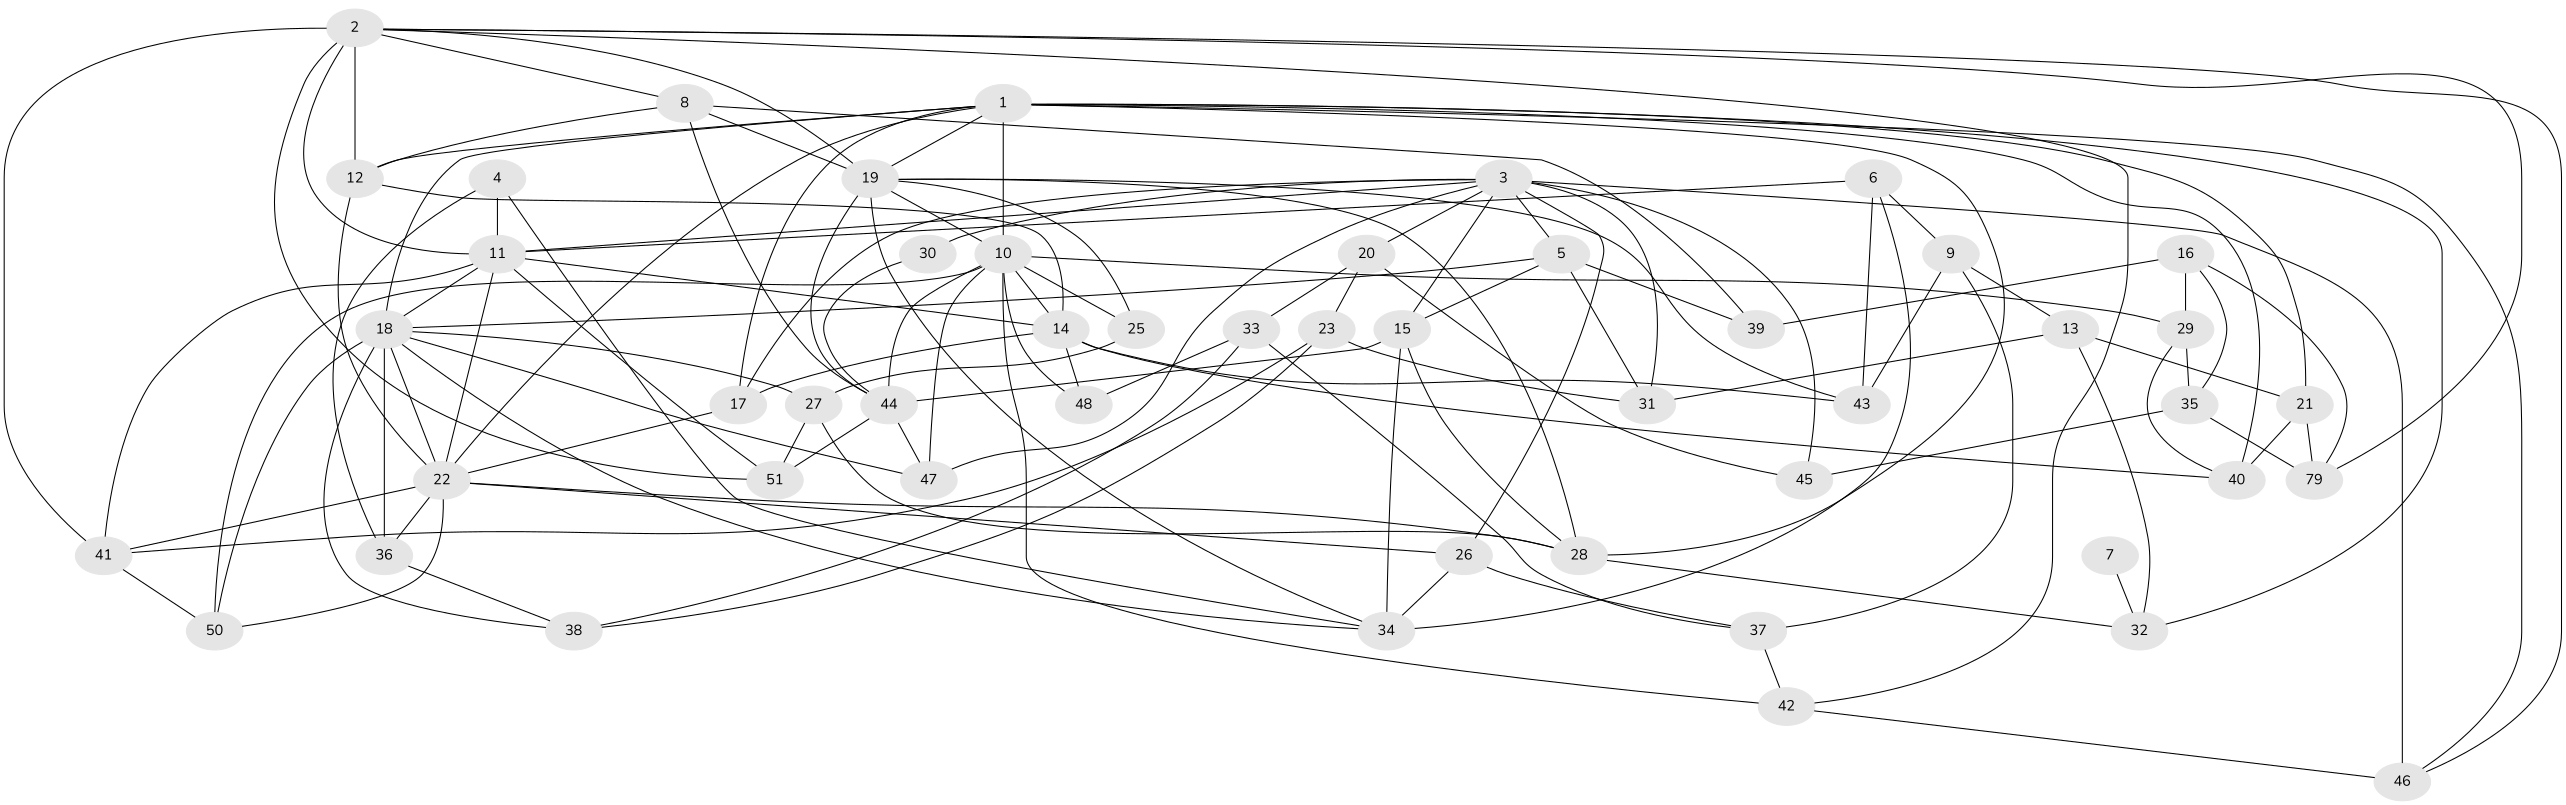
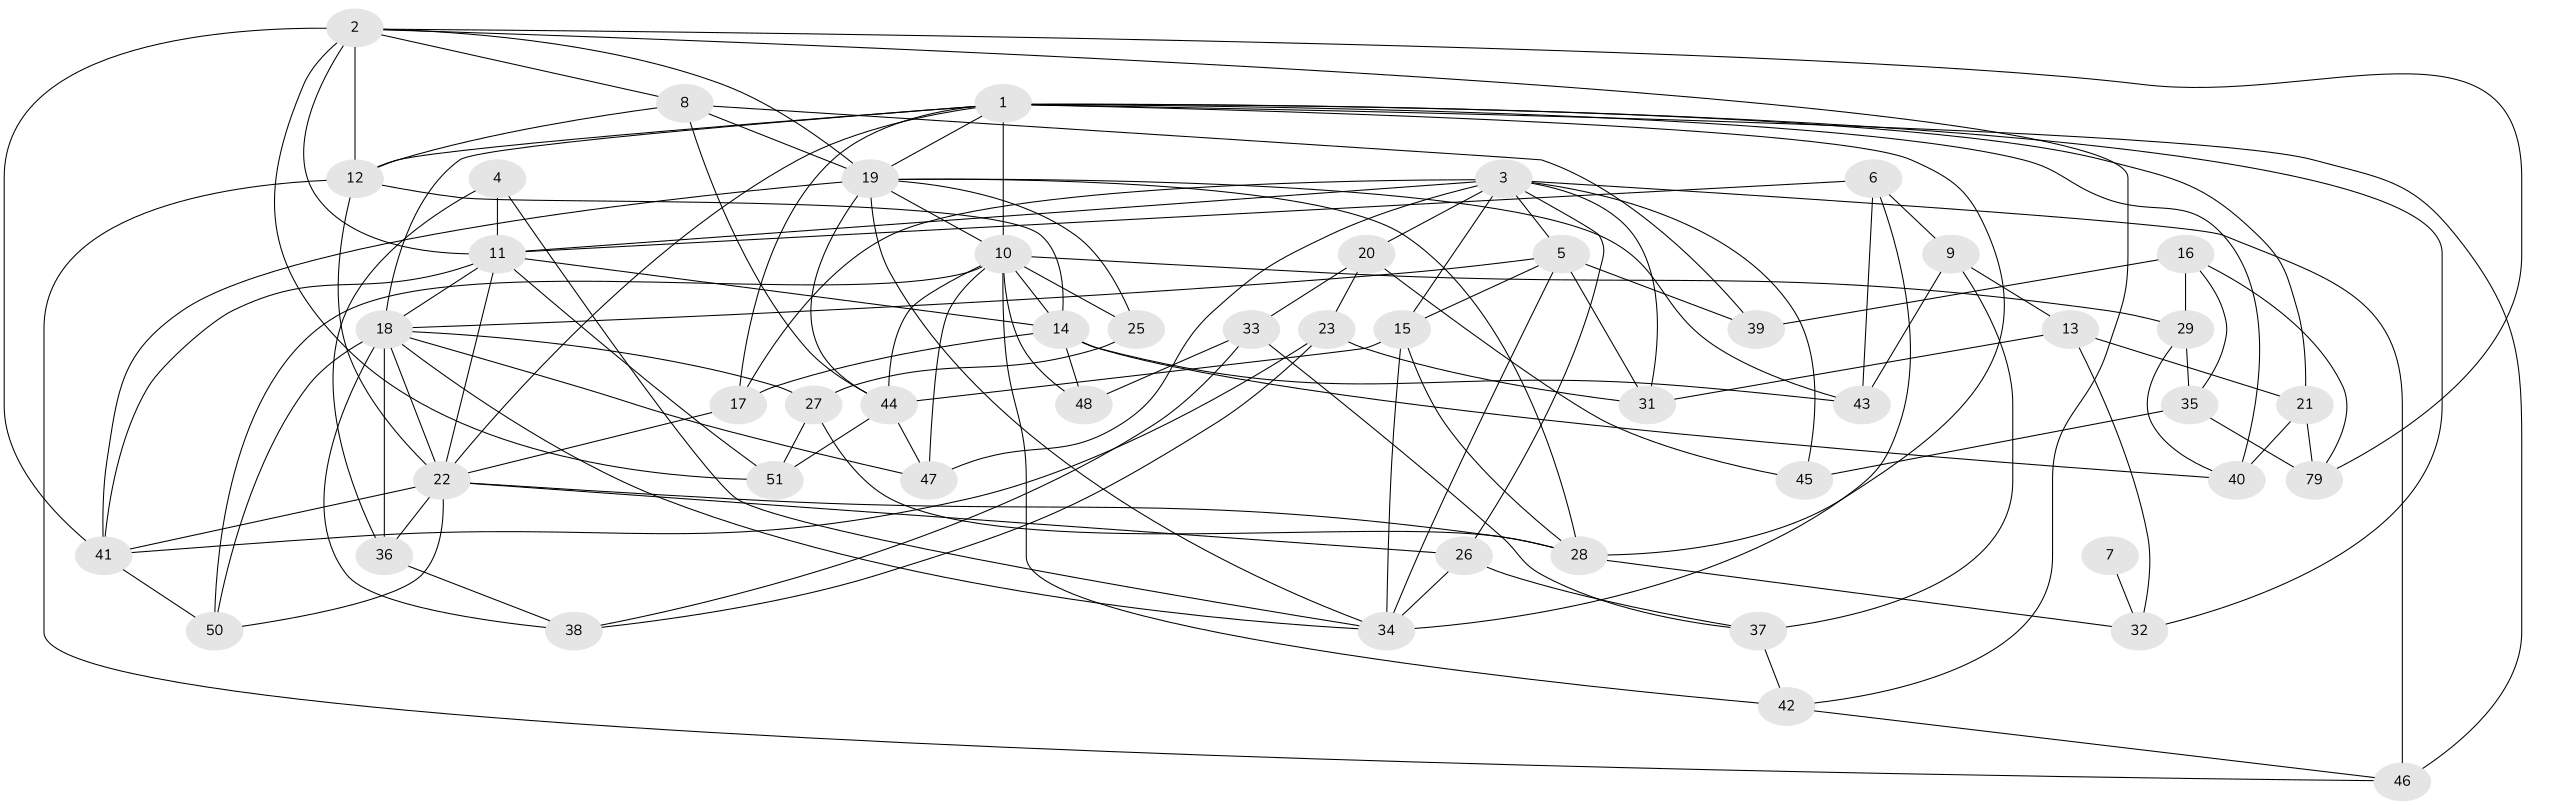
edge "2" -- "46": now "12" -- "46"
edge "19" -- "41": added
node "30": removed
edge "5" -- "34": added
